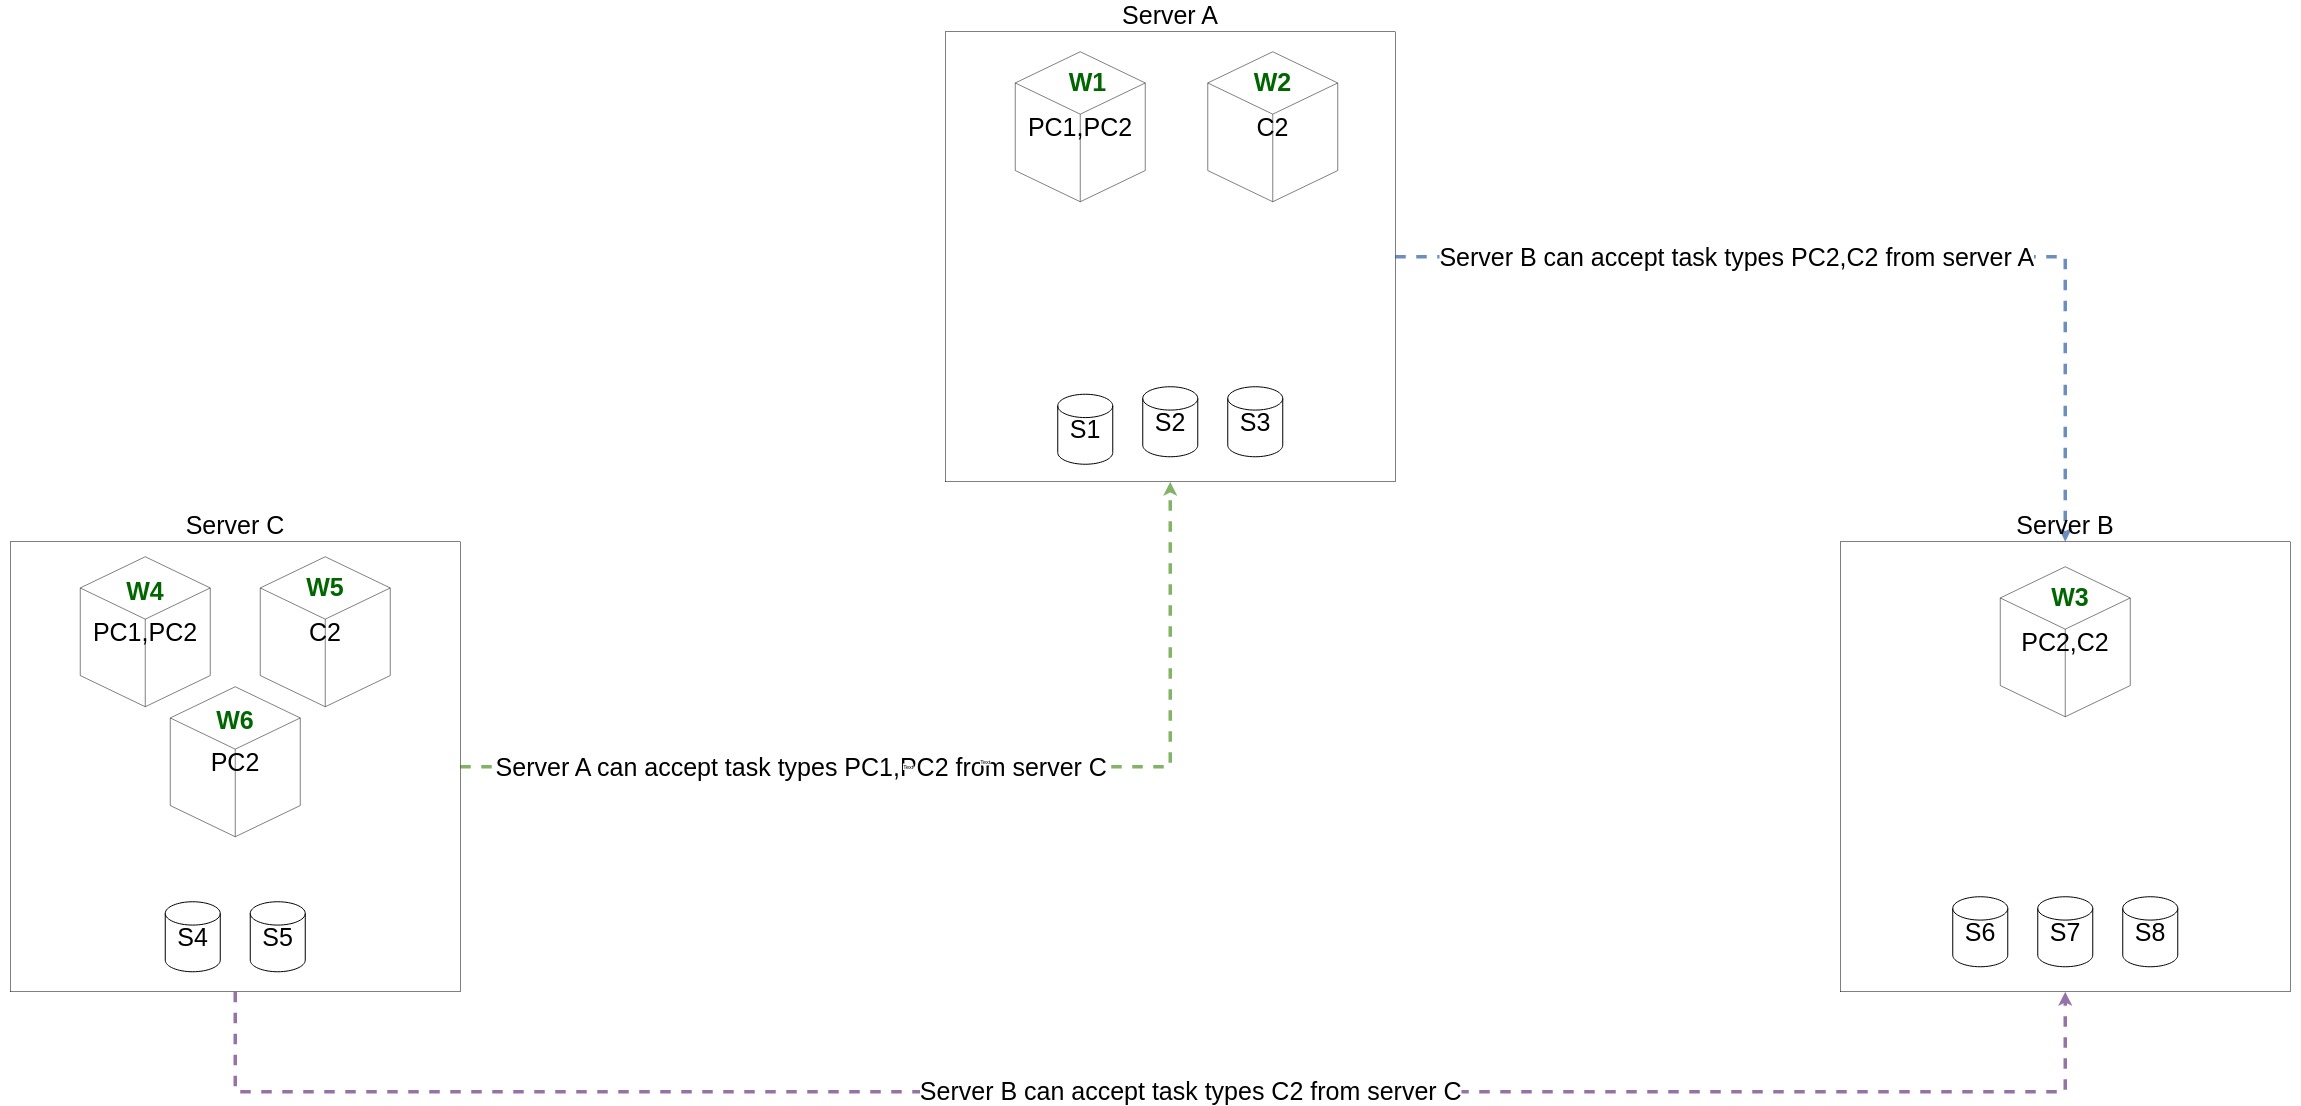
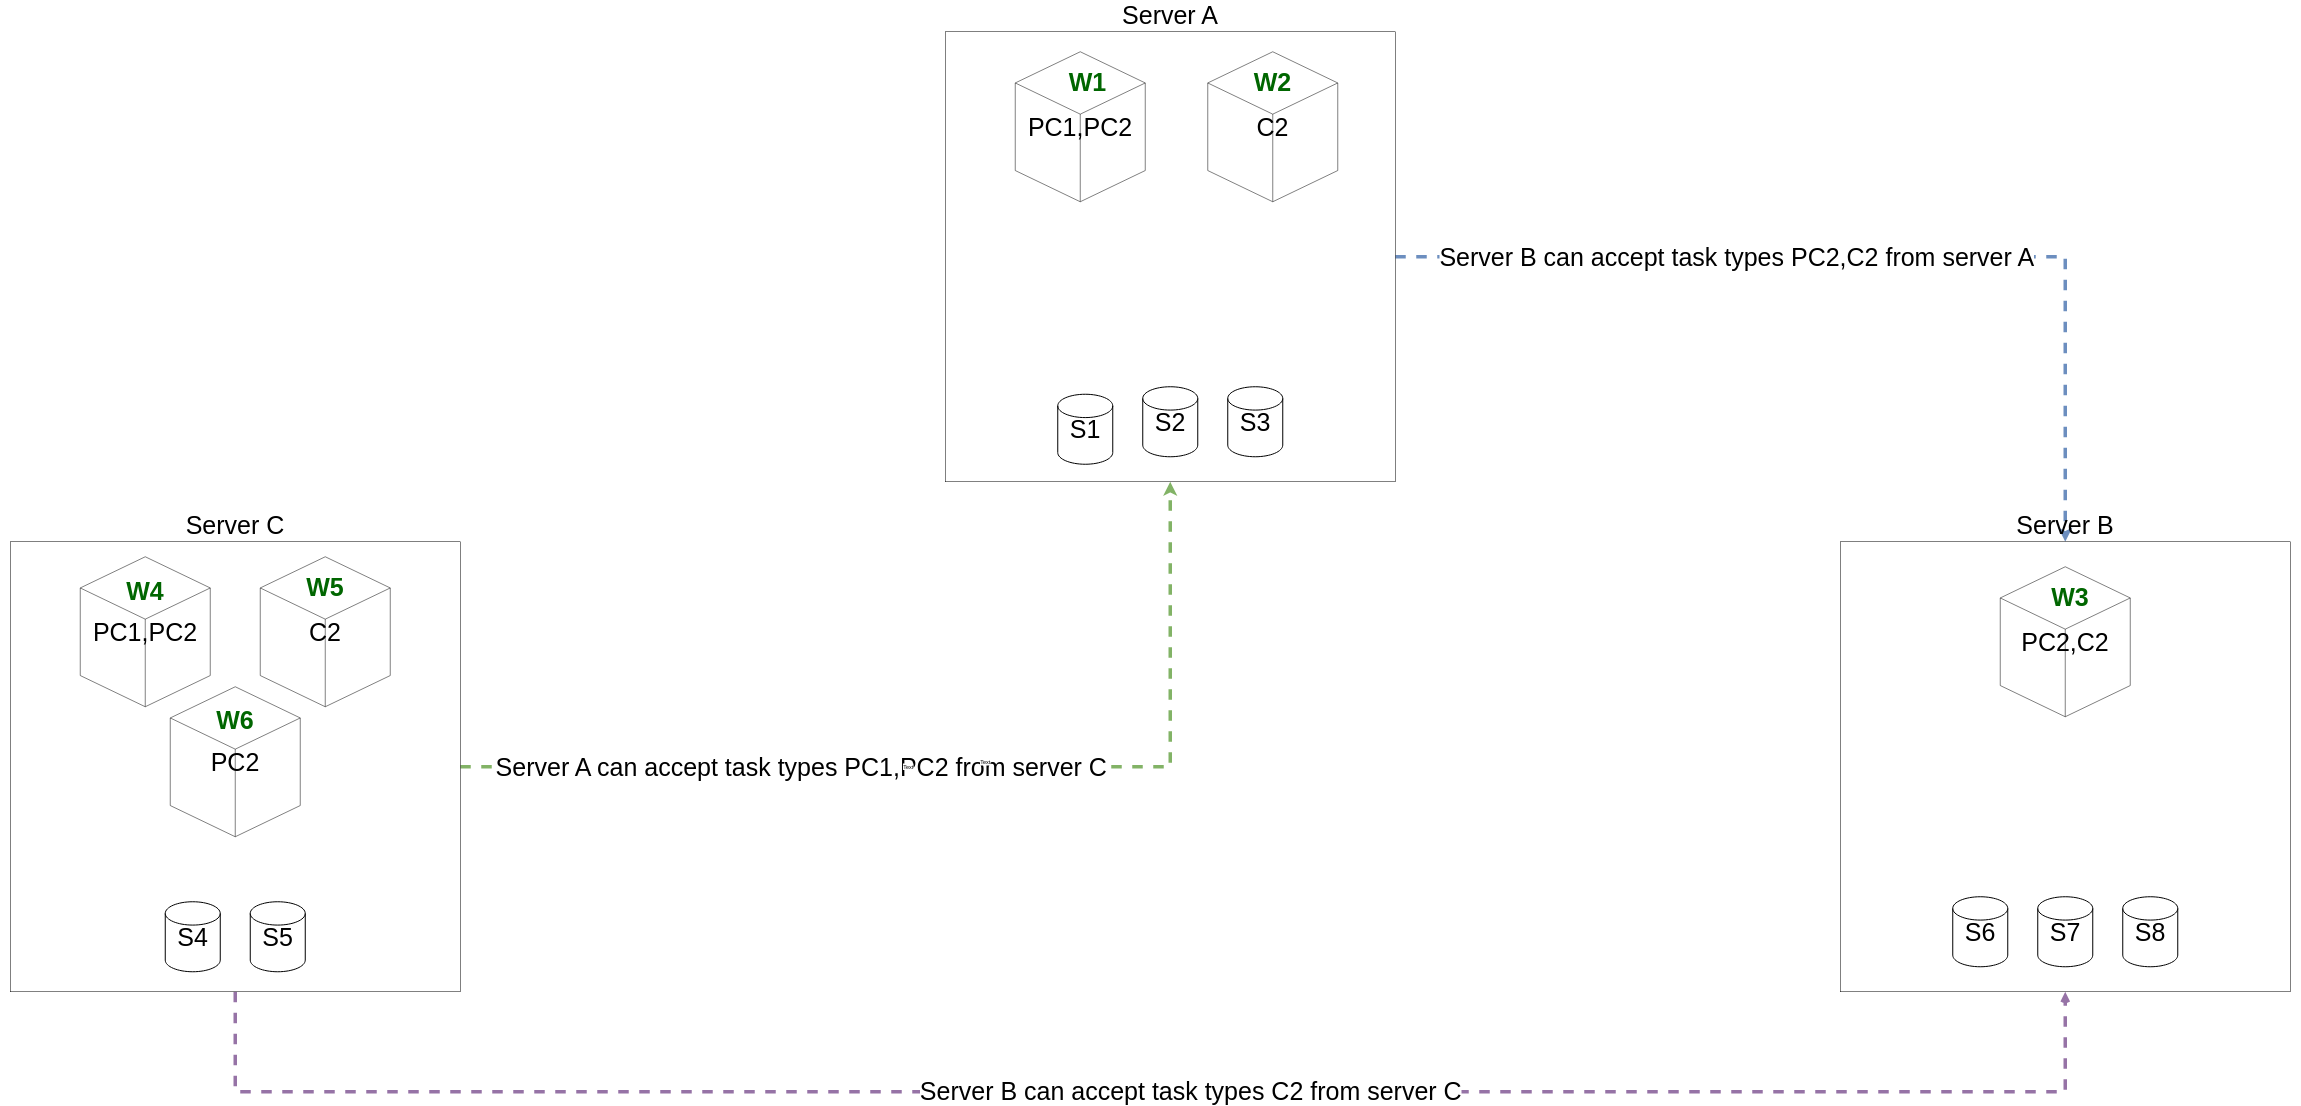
edge "Server C" -> "Server B": arrowhead classic -> open
